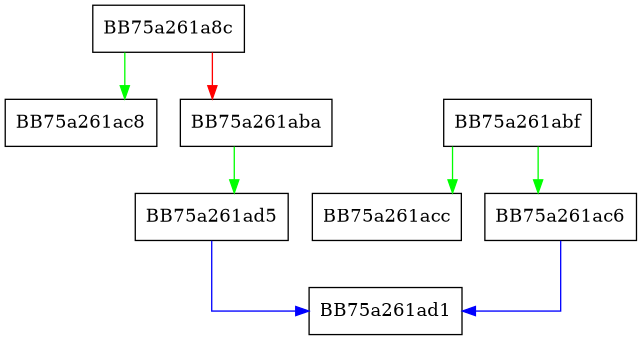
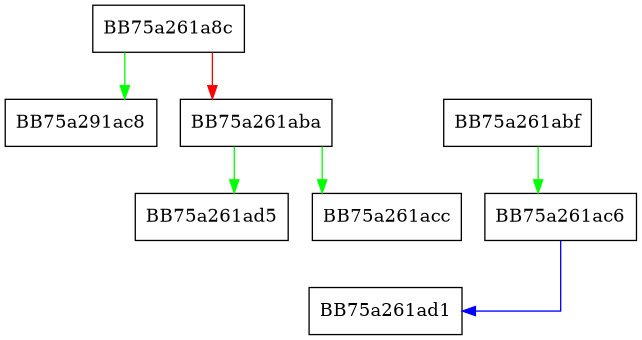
node "BB75a261ac8": label "BB75a261ac8" -> "BB75a291ac8"
edge "BB75a261abf" -> "BB75a261acc": now "BB75a261aba" -> "BB75a261acc"
edge "BB75a261ad5" -> "BB75a261ad1": removed
